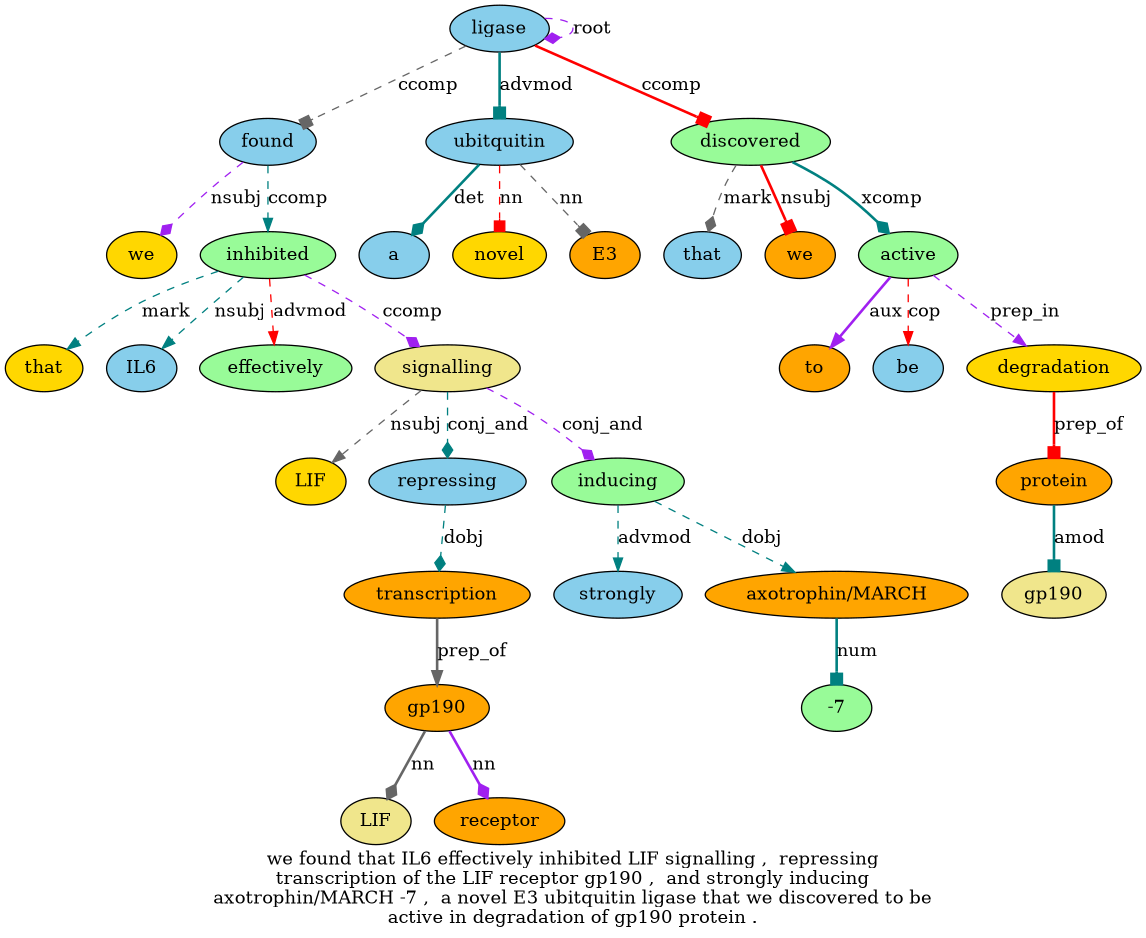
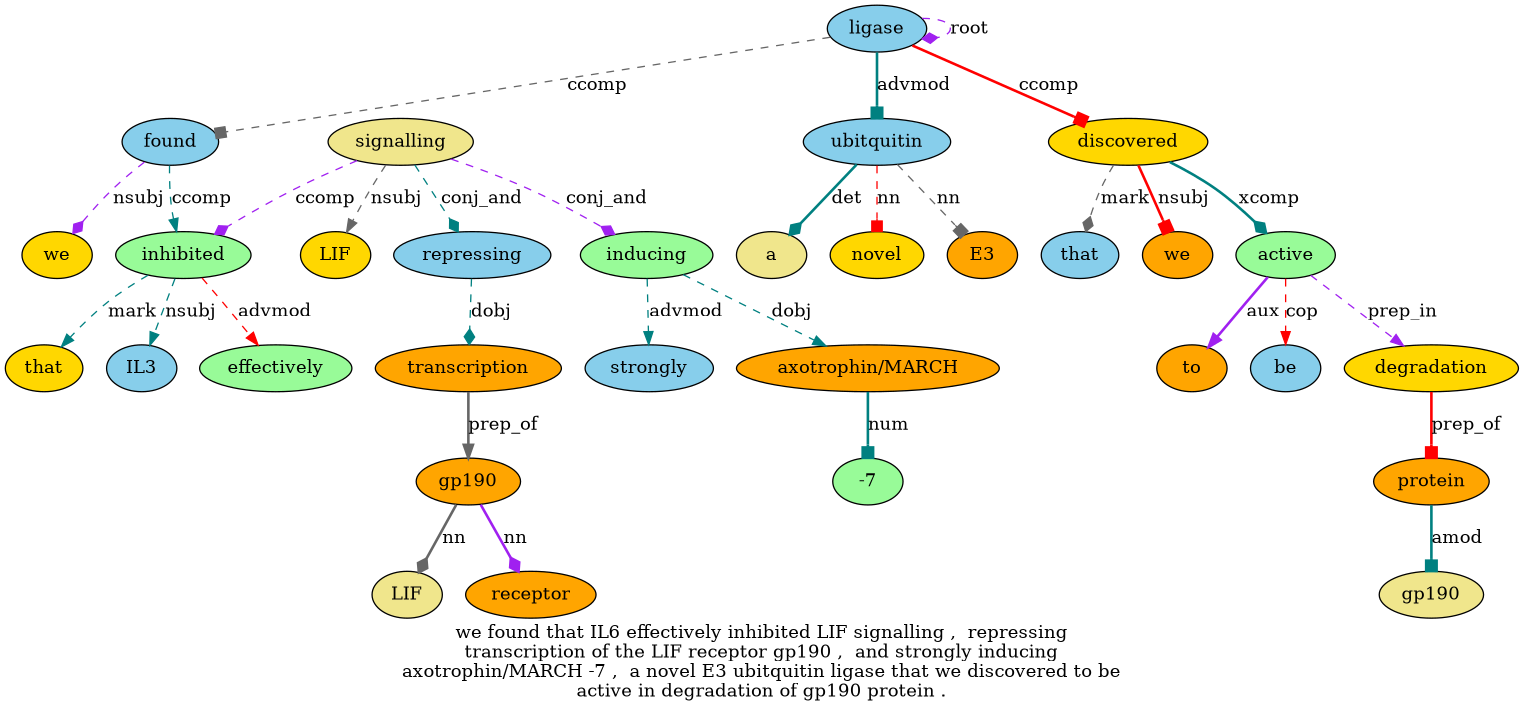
node "discovered": fillcolor palegreen -> gold
node "a": fillcolor skyblue -> khaki
edge "inhibited" -> "signalling": reversed
node "IL6": label "IL6" -> "IL3"
